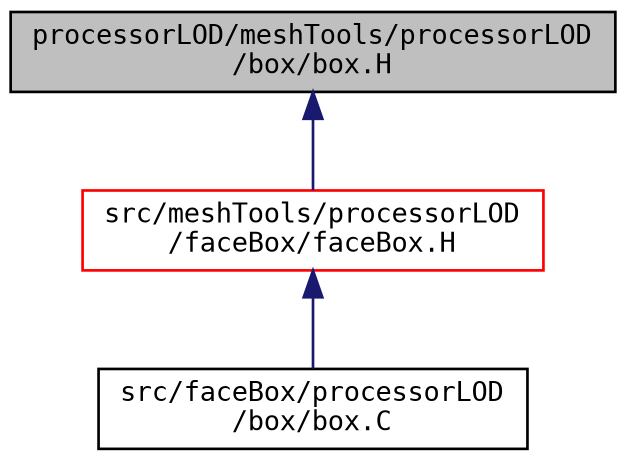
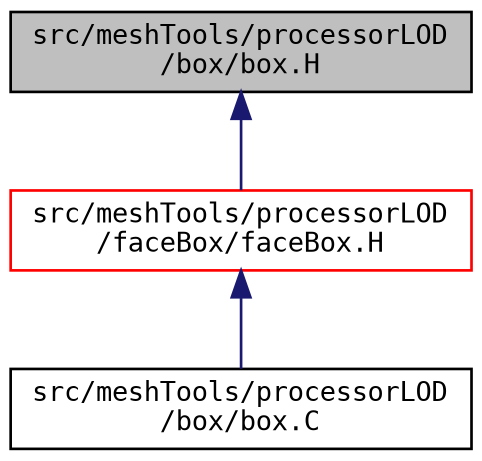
node "processorLOD/meshTools/processorLOD /box/box.H": label "processorLOD/meshTools/processorLOD /box/box.H" -> "src/meshTools/processorLOD /box/box.H"
node "src/faceBox/processorLOD /box/box.C": label "src/faceBox/processorLOD /box/box.C" -> "src/meshTools/processorLOD /box/box.C"
